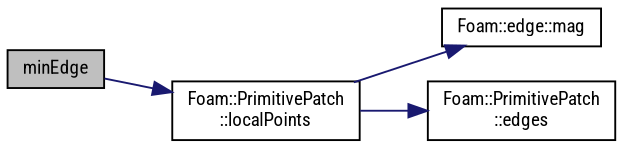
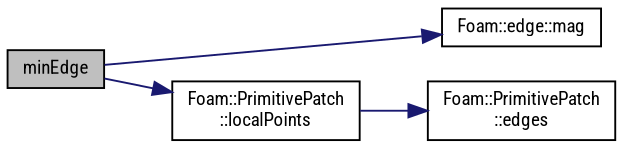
edge "Foam::PrimitivePatch ::localPoints" -> "Foam::edge::mag": now "minEdge" -> "Foam::edge::mag"
